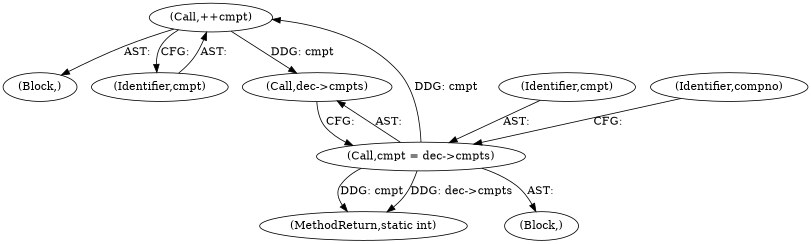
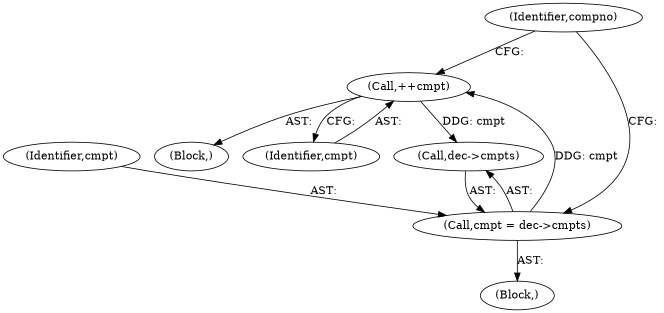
edge "(Identifier,compno)" -> "(Call,++cmpt)": added, label "CFG:"
edge "(Call,dec->cmpts)" -> "(Call,cmpt = dec->cmpts)": label "CFG: " -> "AST: "
node "(MethodReturn,static int)": removed
